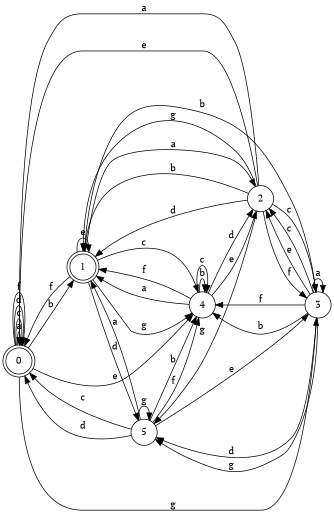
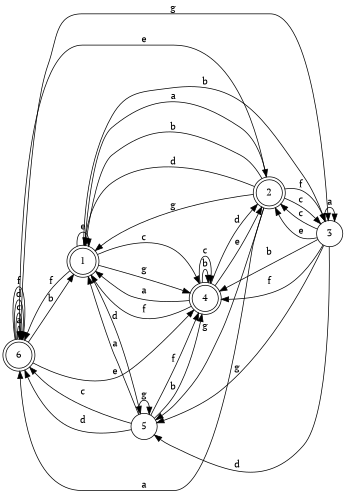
node "2": shape circle -> doublecircle
node "4": shape circle -> doublecircle
node "0": label "0" -> "6"
edge "5" -> "3": removed, label "e"
